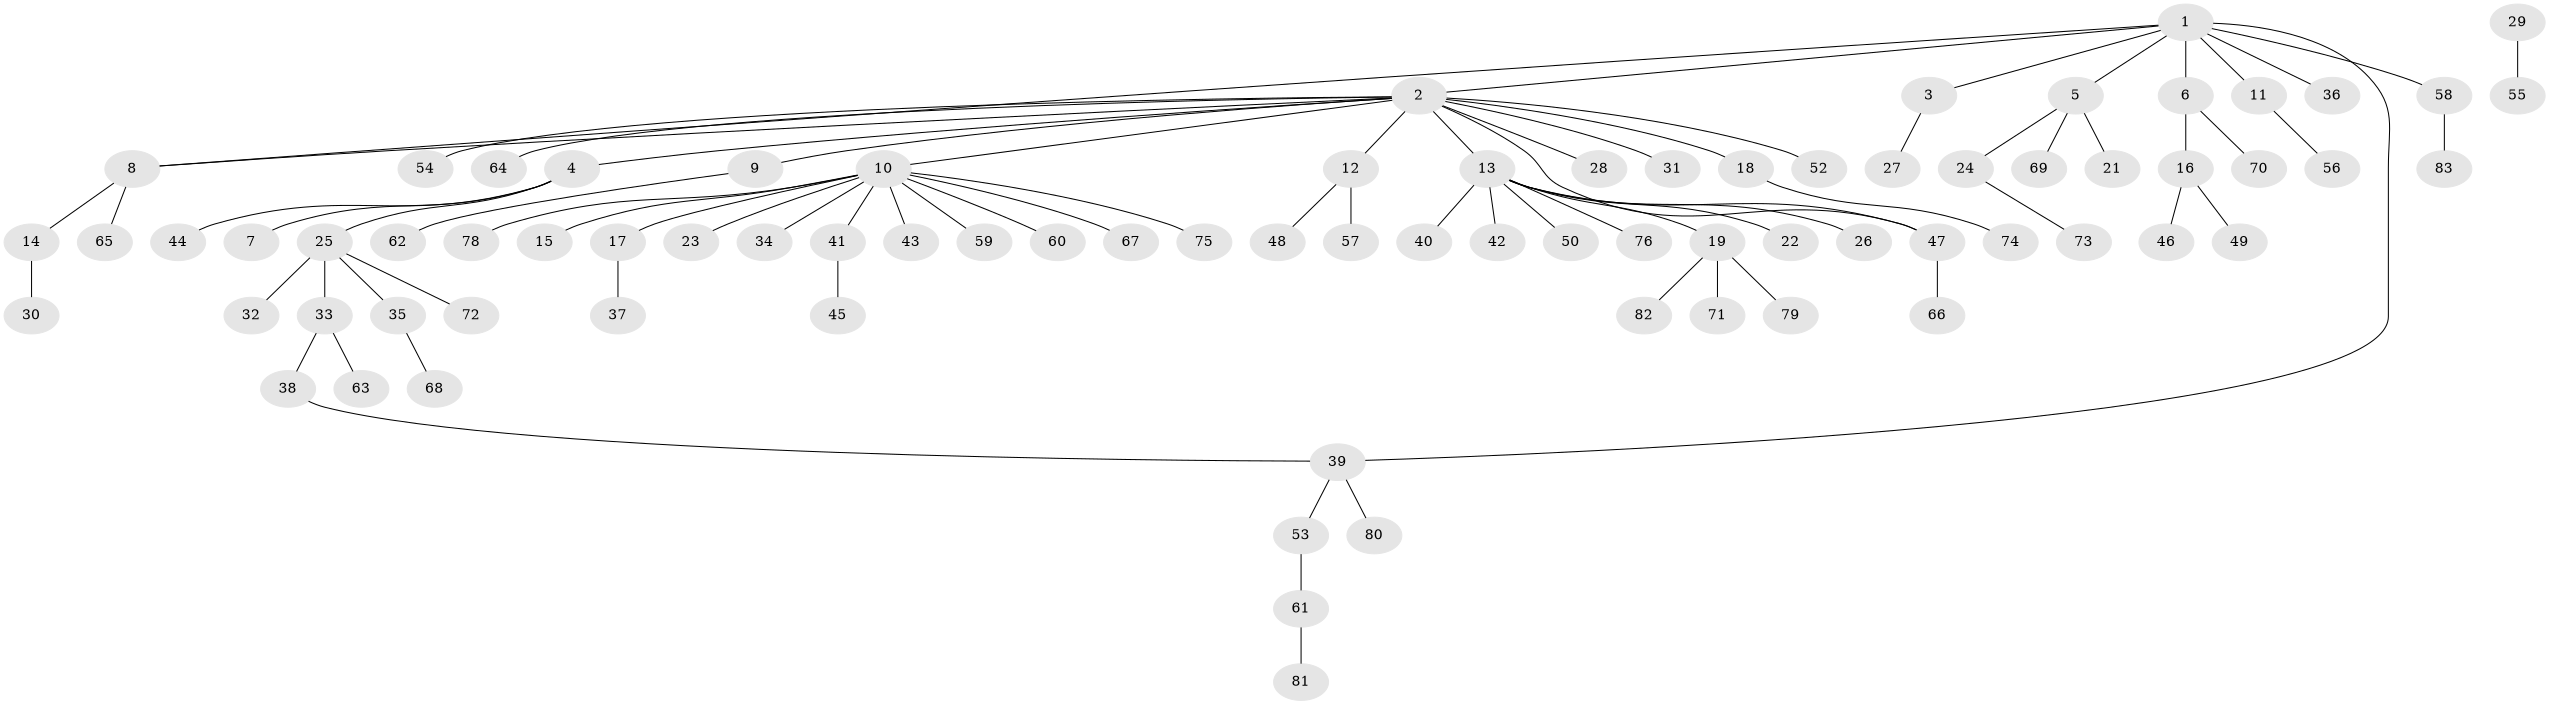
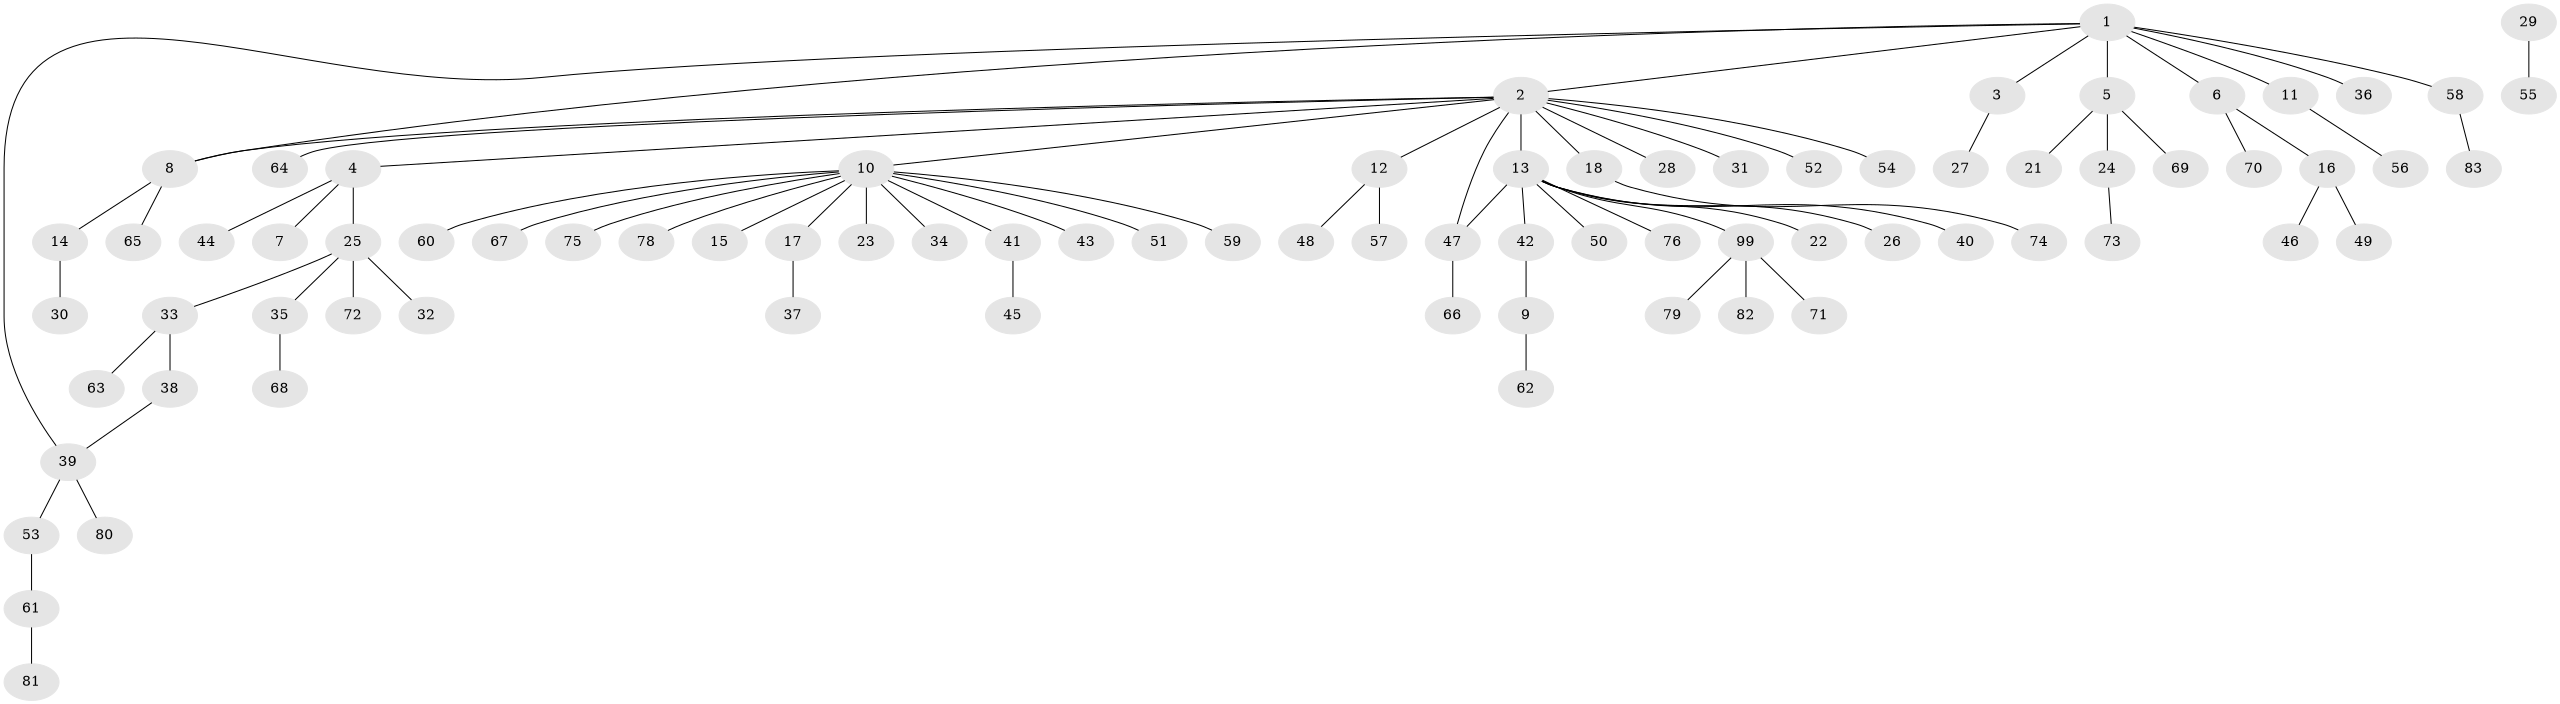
edge "2" -- "9": now "42" -- "9"
node "51": added
node "19": label "19" -> "99"
